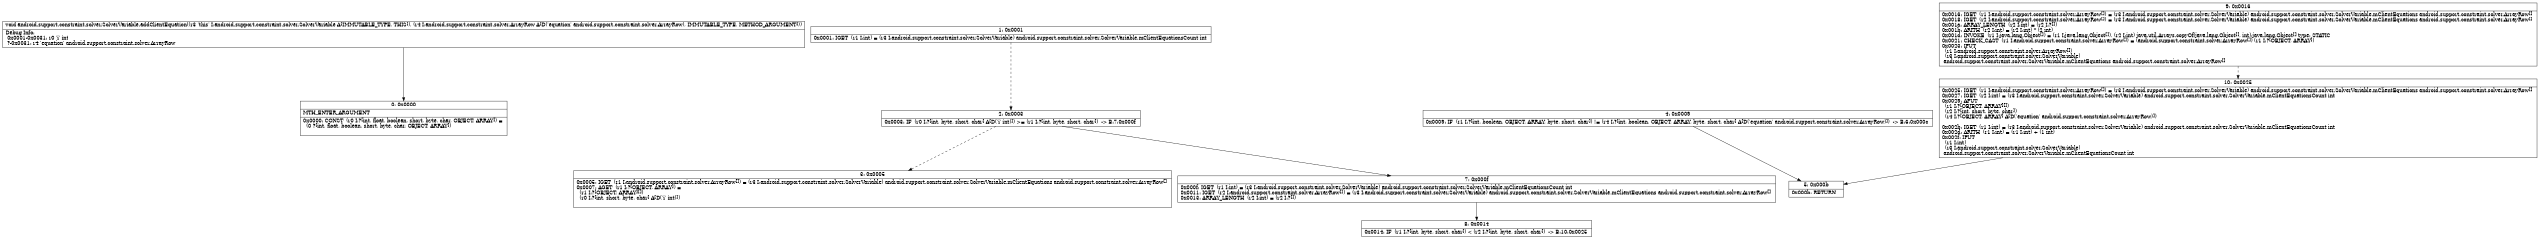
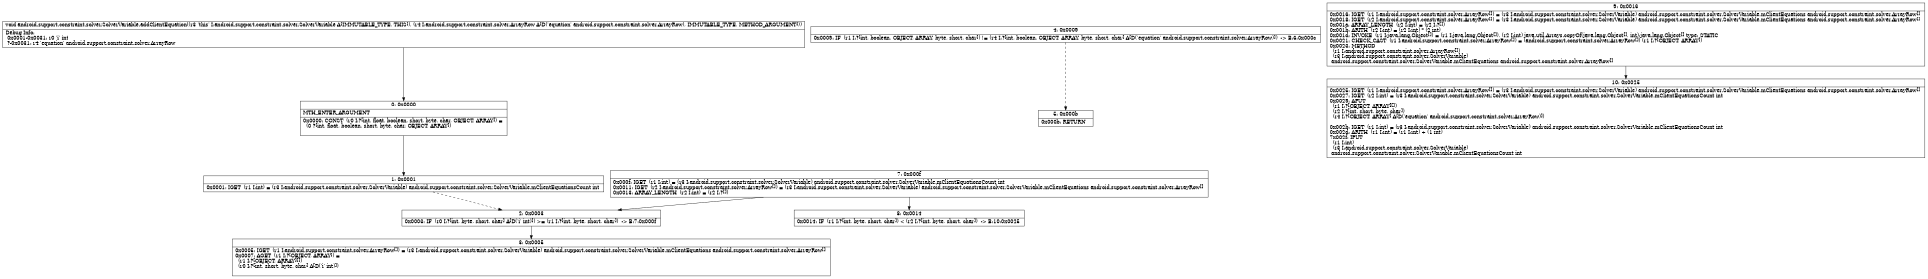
node "9: 0x0016": text "0x0023: IPUT" -> "0x0023: METHOD"
edge "9: 0x0016" -> "10: 0x0025": style dashed -> solid
node "10: 0x0025": text "0x002f: IPUT" -> "7x002f: IPUT"
edge "2: 0x0003" -> "3: 0x0005": style dashed -> solid
edge "2: 0x0003" -> "7: 0x000f": reversed
edge "4: 0x0009" -> "5: 0x000b": style solid -> dashed
edge "0: 0x0000" -> "1: 0x0001": added
edge "10: 0x0025" -> "5: 0x000b": removed
